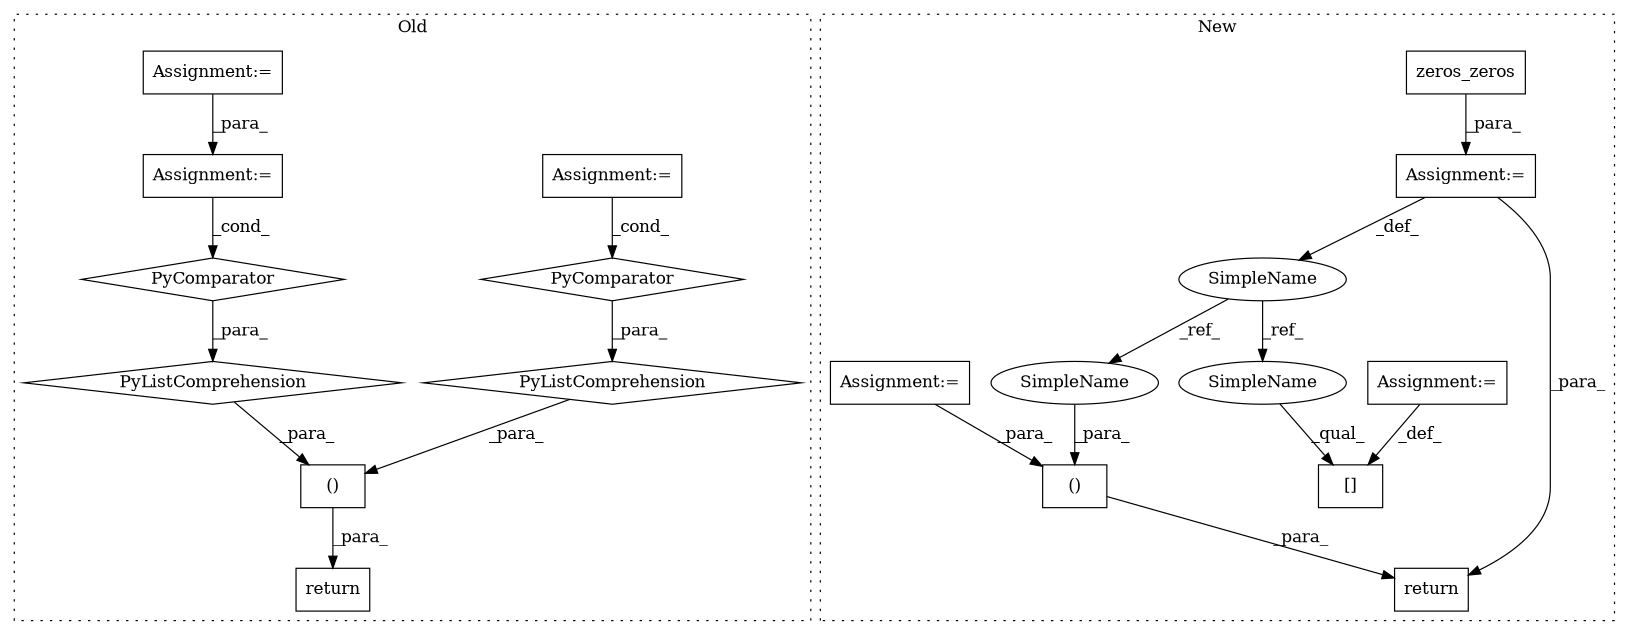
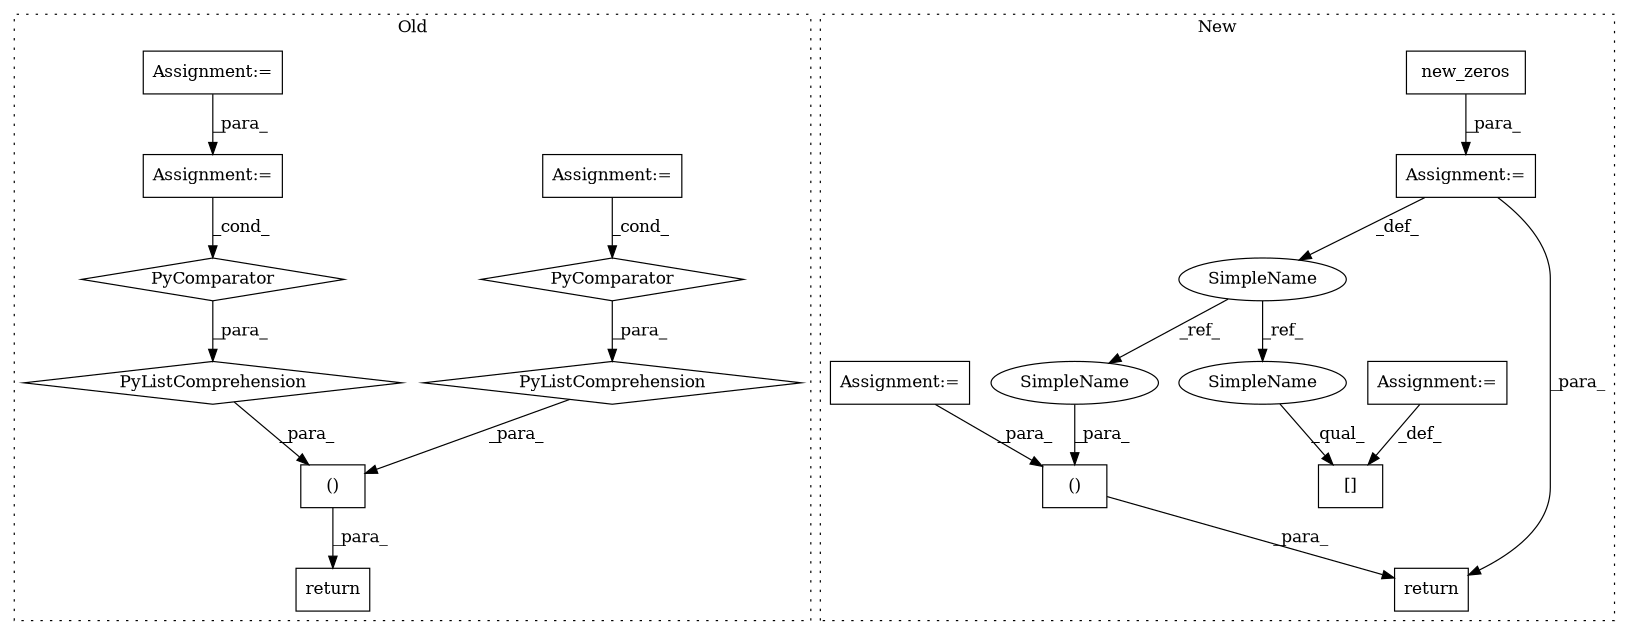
node "zeros_zeros": label "zeros_zeros" -> "new_zeros"
